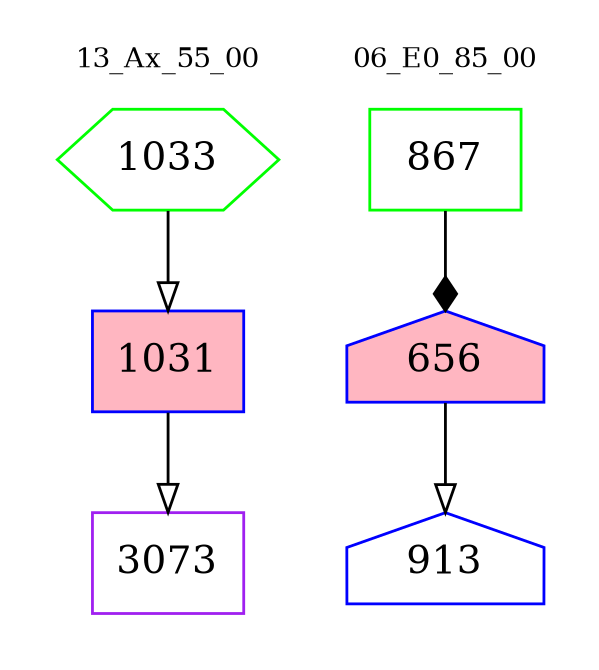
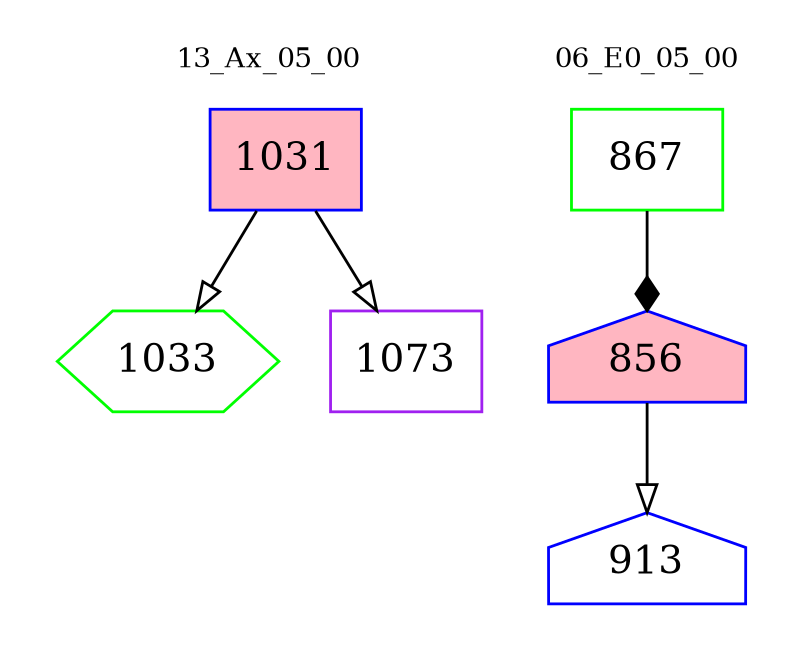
cluster "13_Ax_55_00": label "13_Ax_55_00" -> "13_Ax_05_00"
cluster "06_E0_85_00": label "06_E0_85_00" -> "06_E0_05_00"
edge "1033" -> "1031": reversed
node "656": label "656" -> "856"
node "3073": label "3073" -> "1073"
